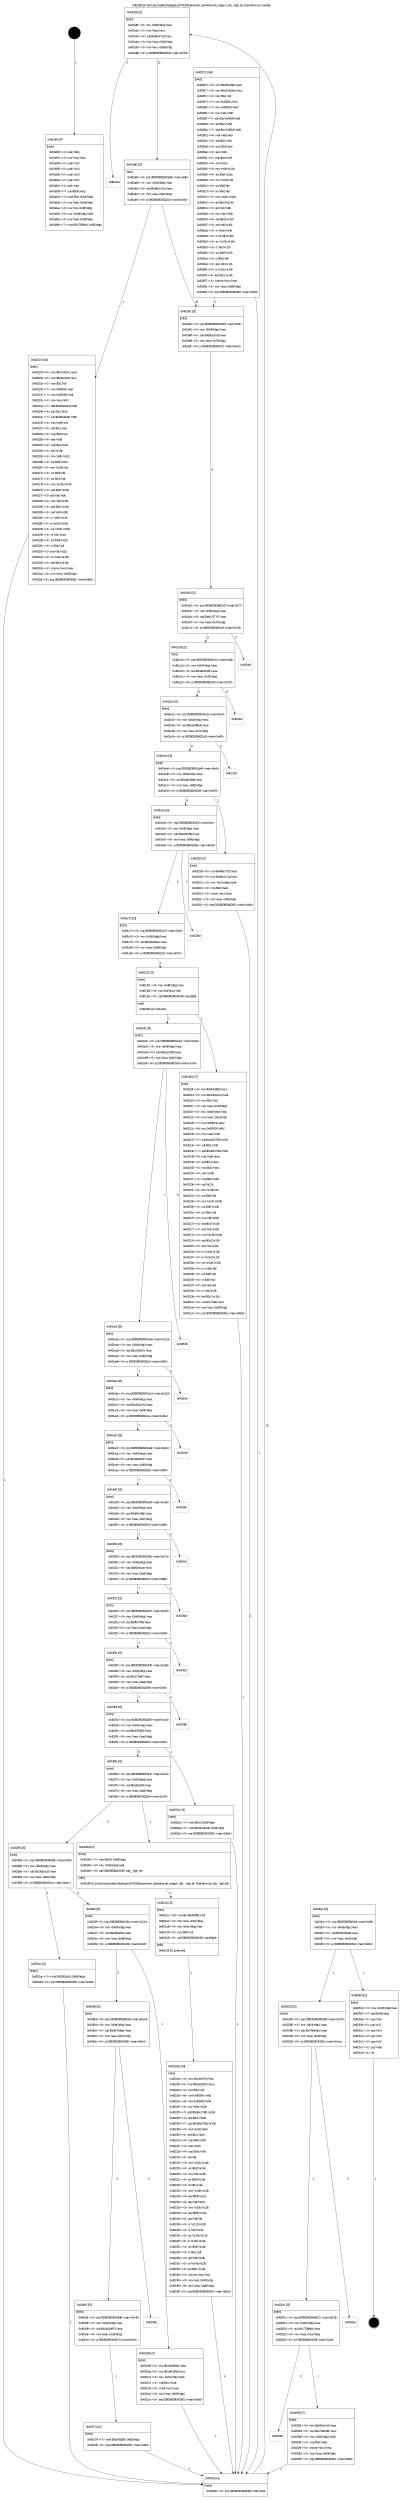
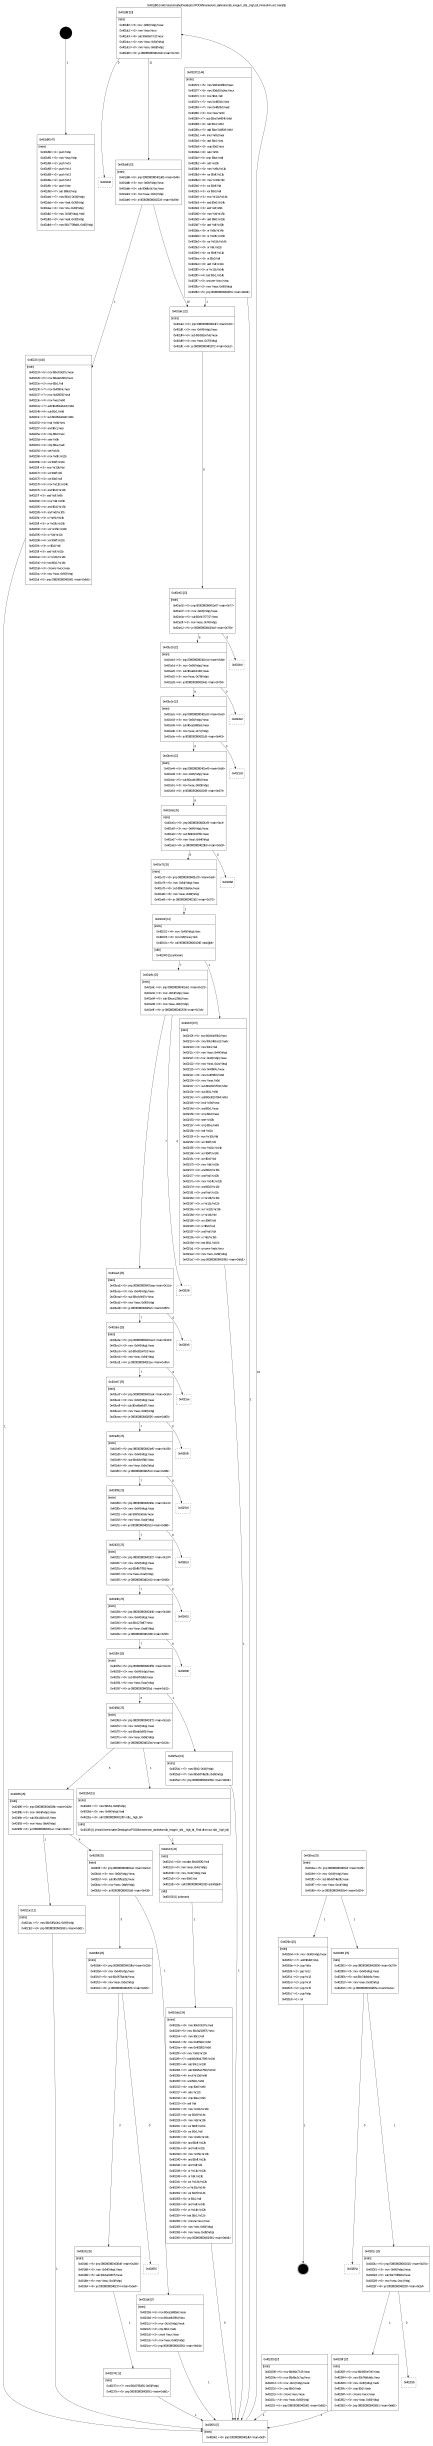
edge "0x401e44 [22]" -> "0x402209 [27]": removed, label "1"
